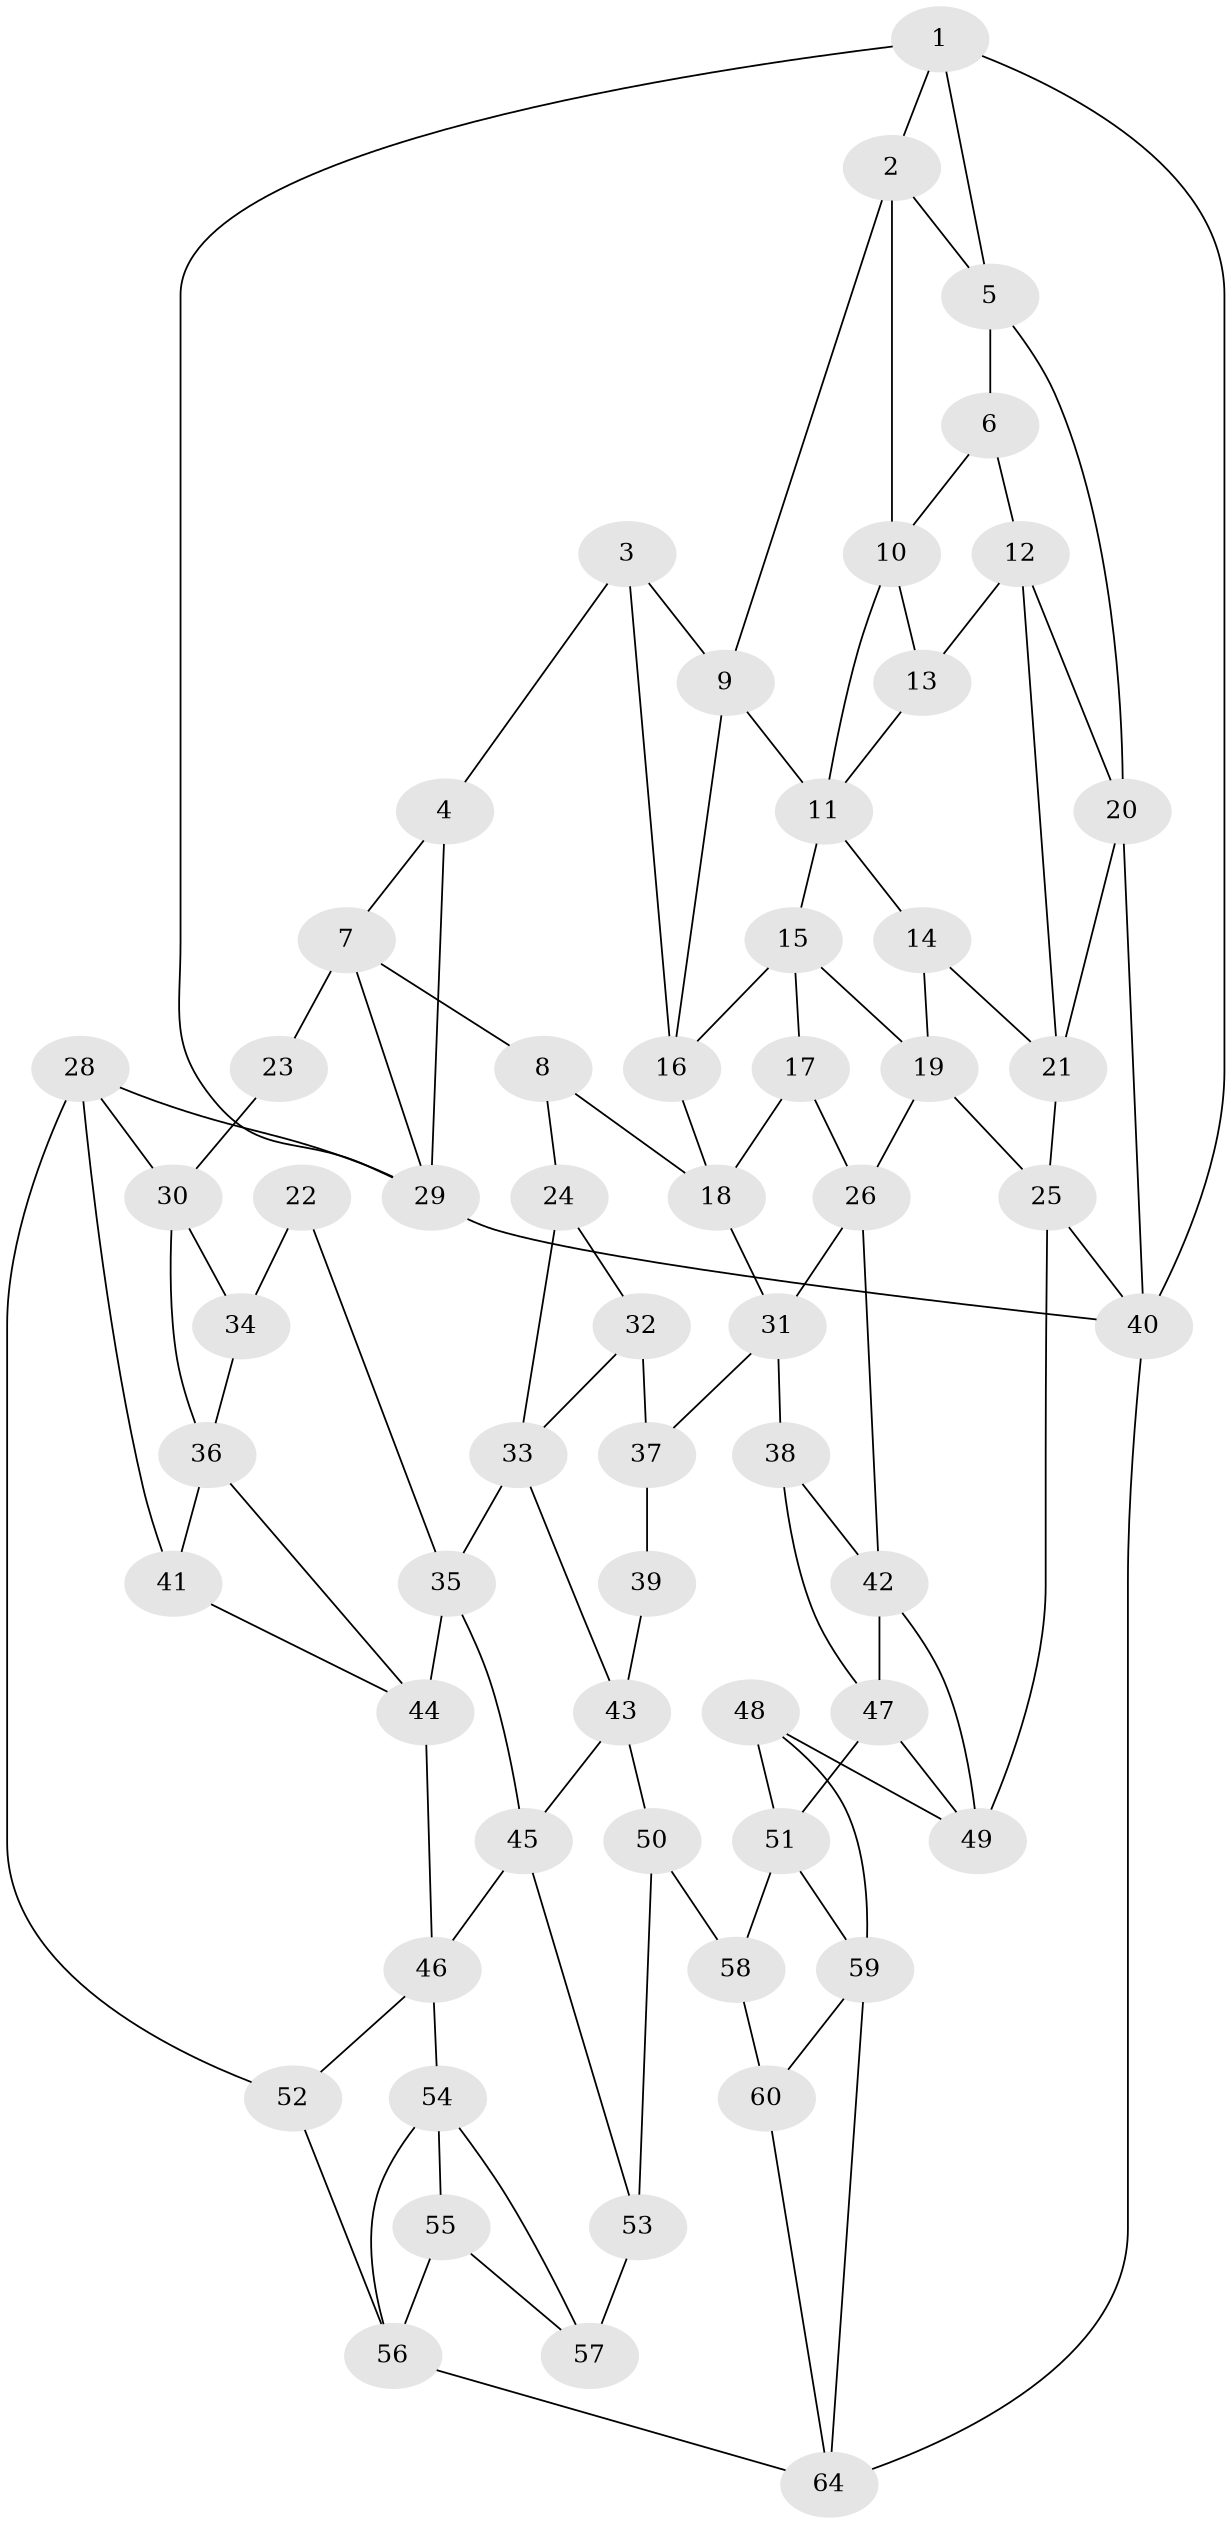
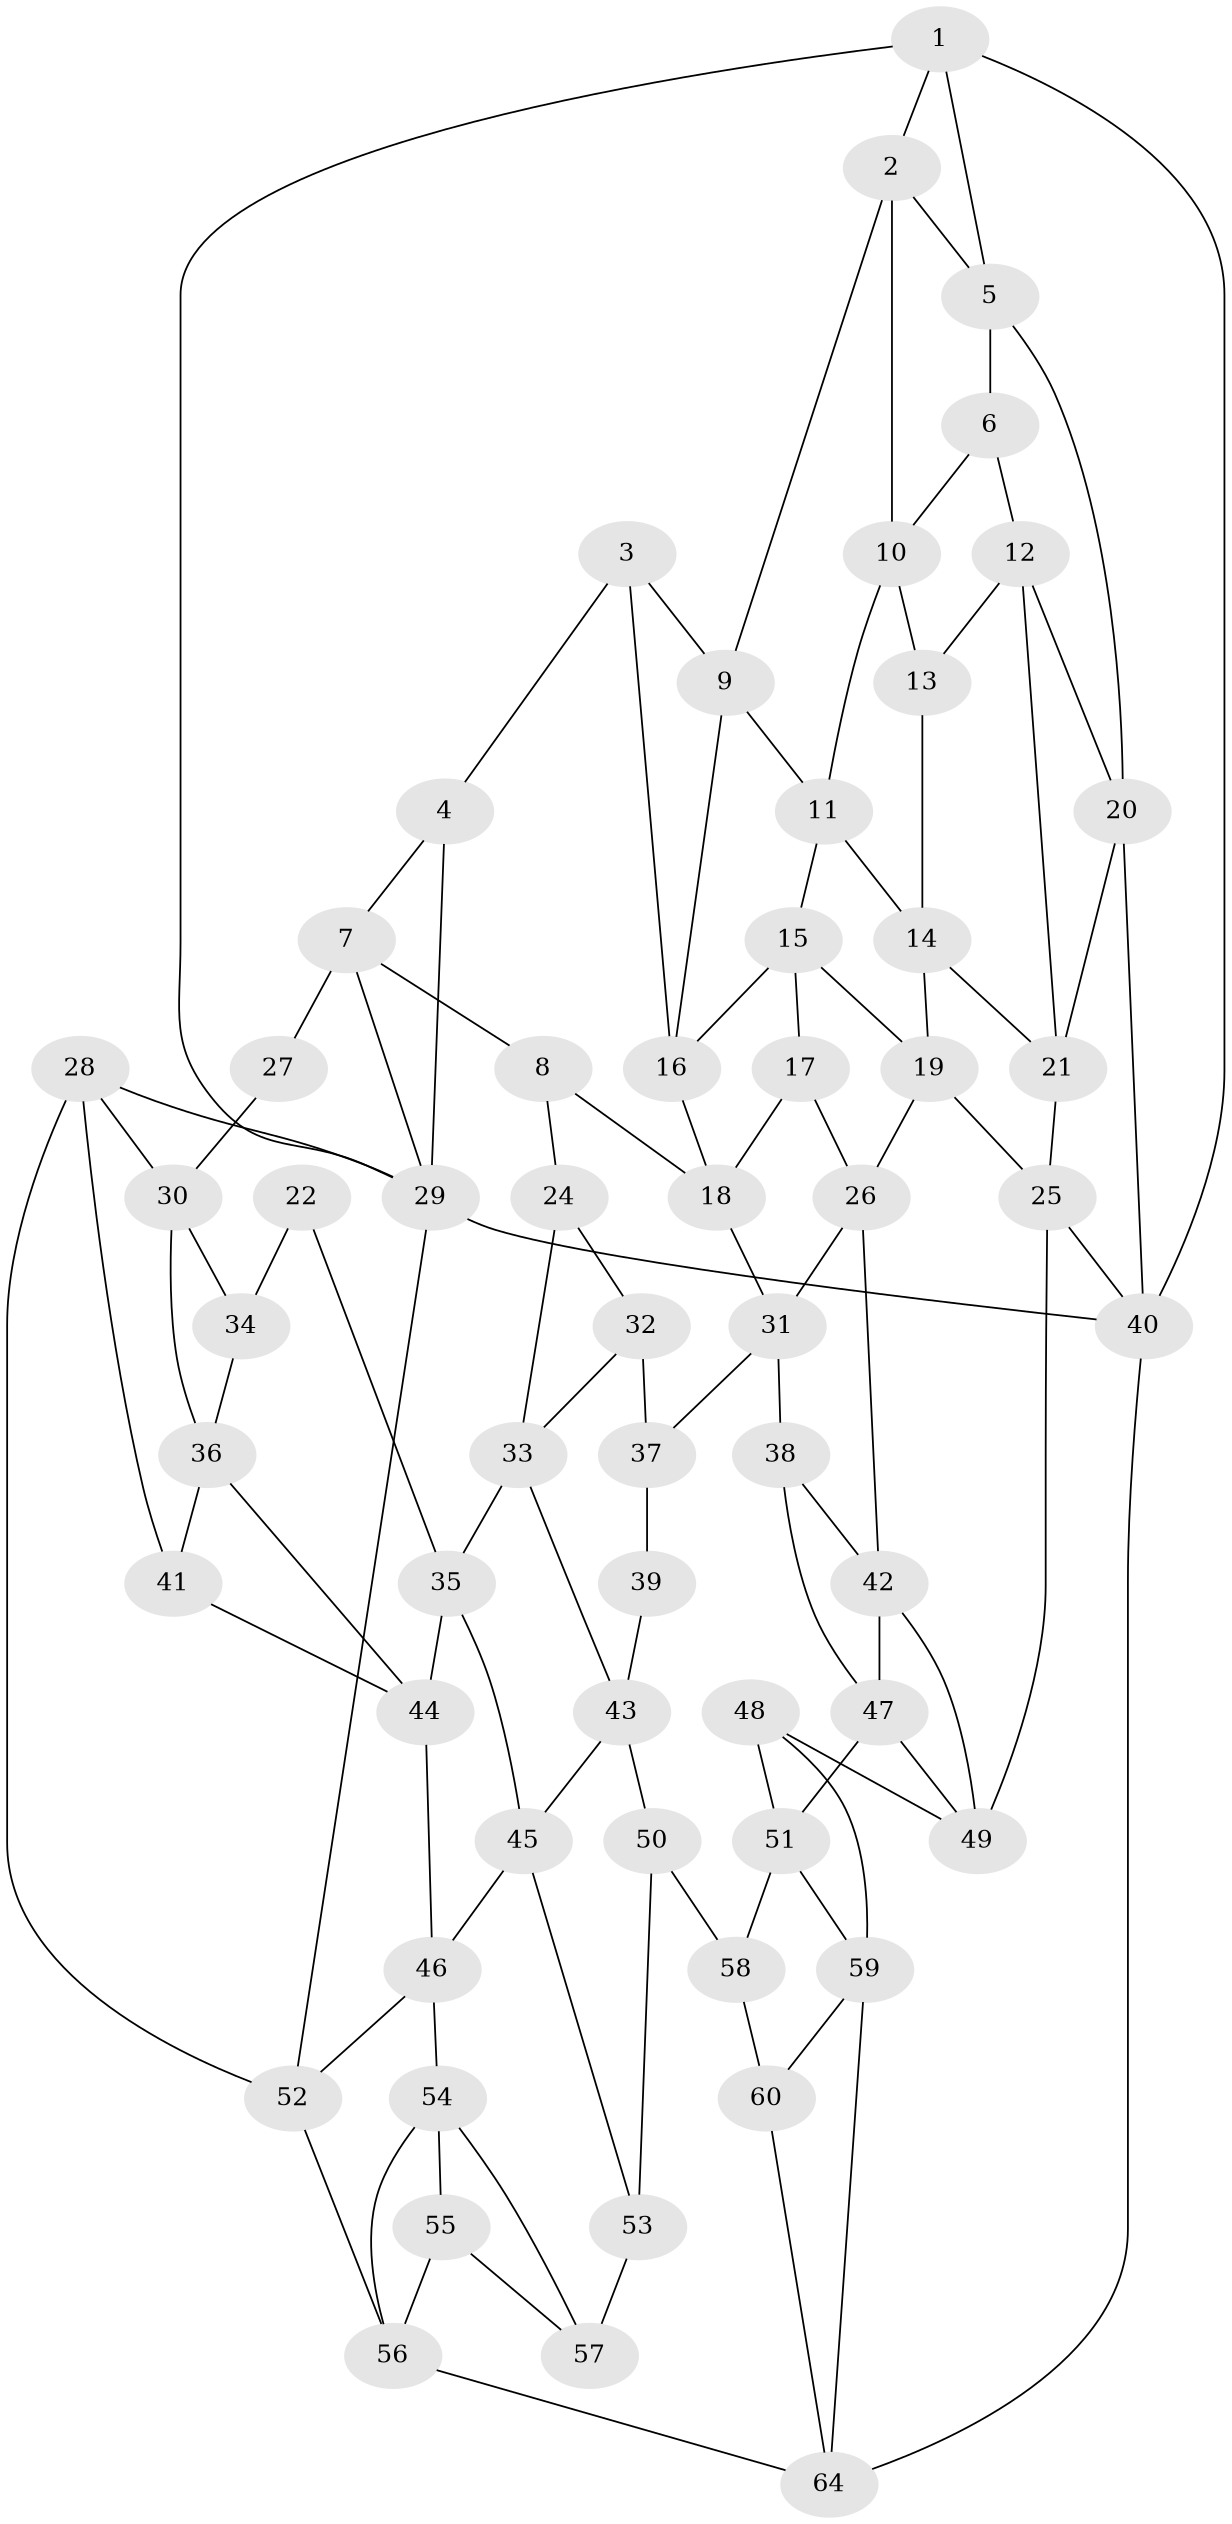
edge "13" -- "11": now "13" -- "14"
node "23": label "23" -> "27"
edge "29" -- "52": added
